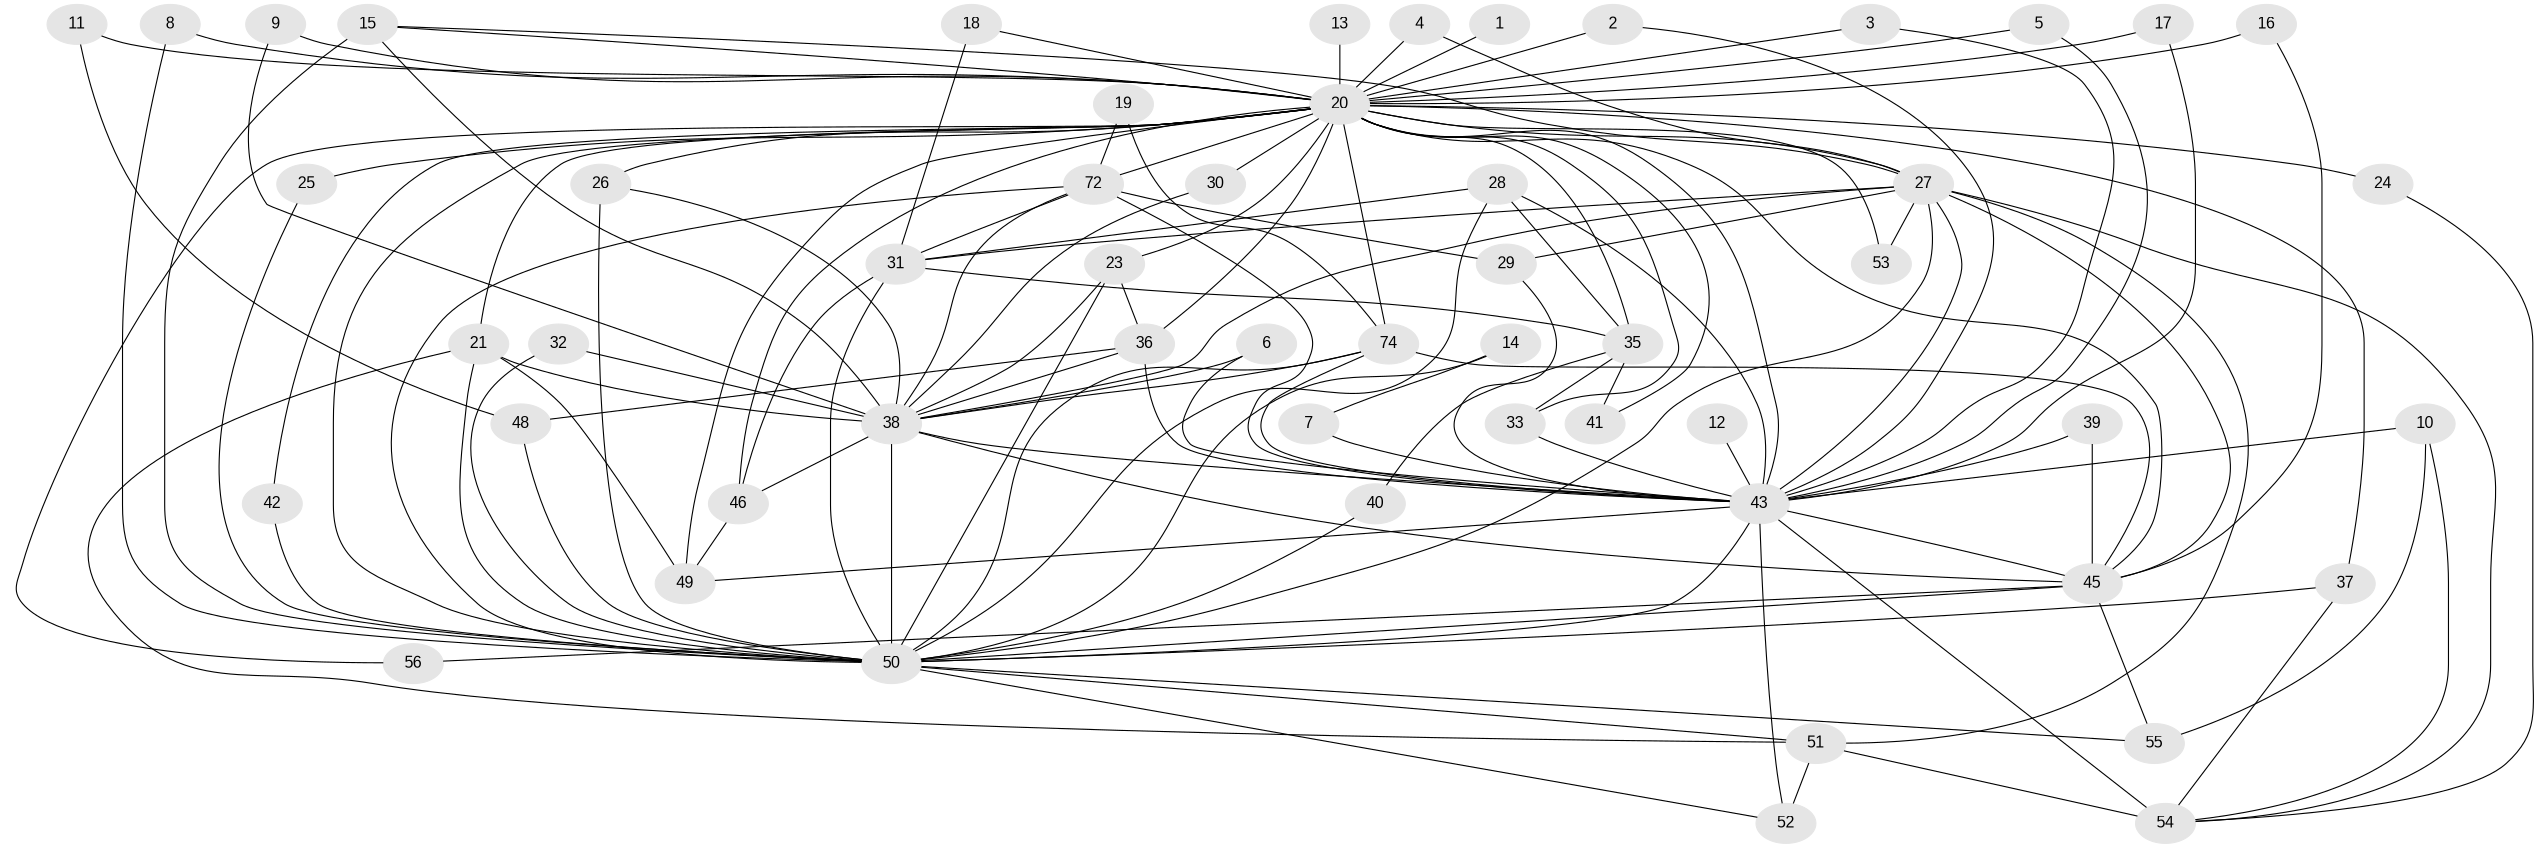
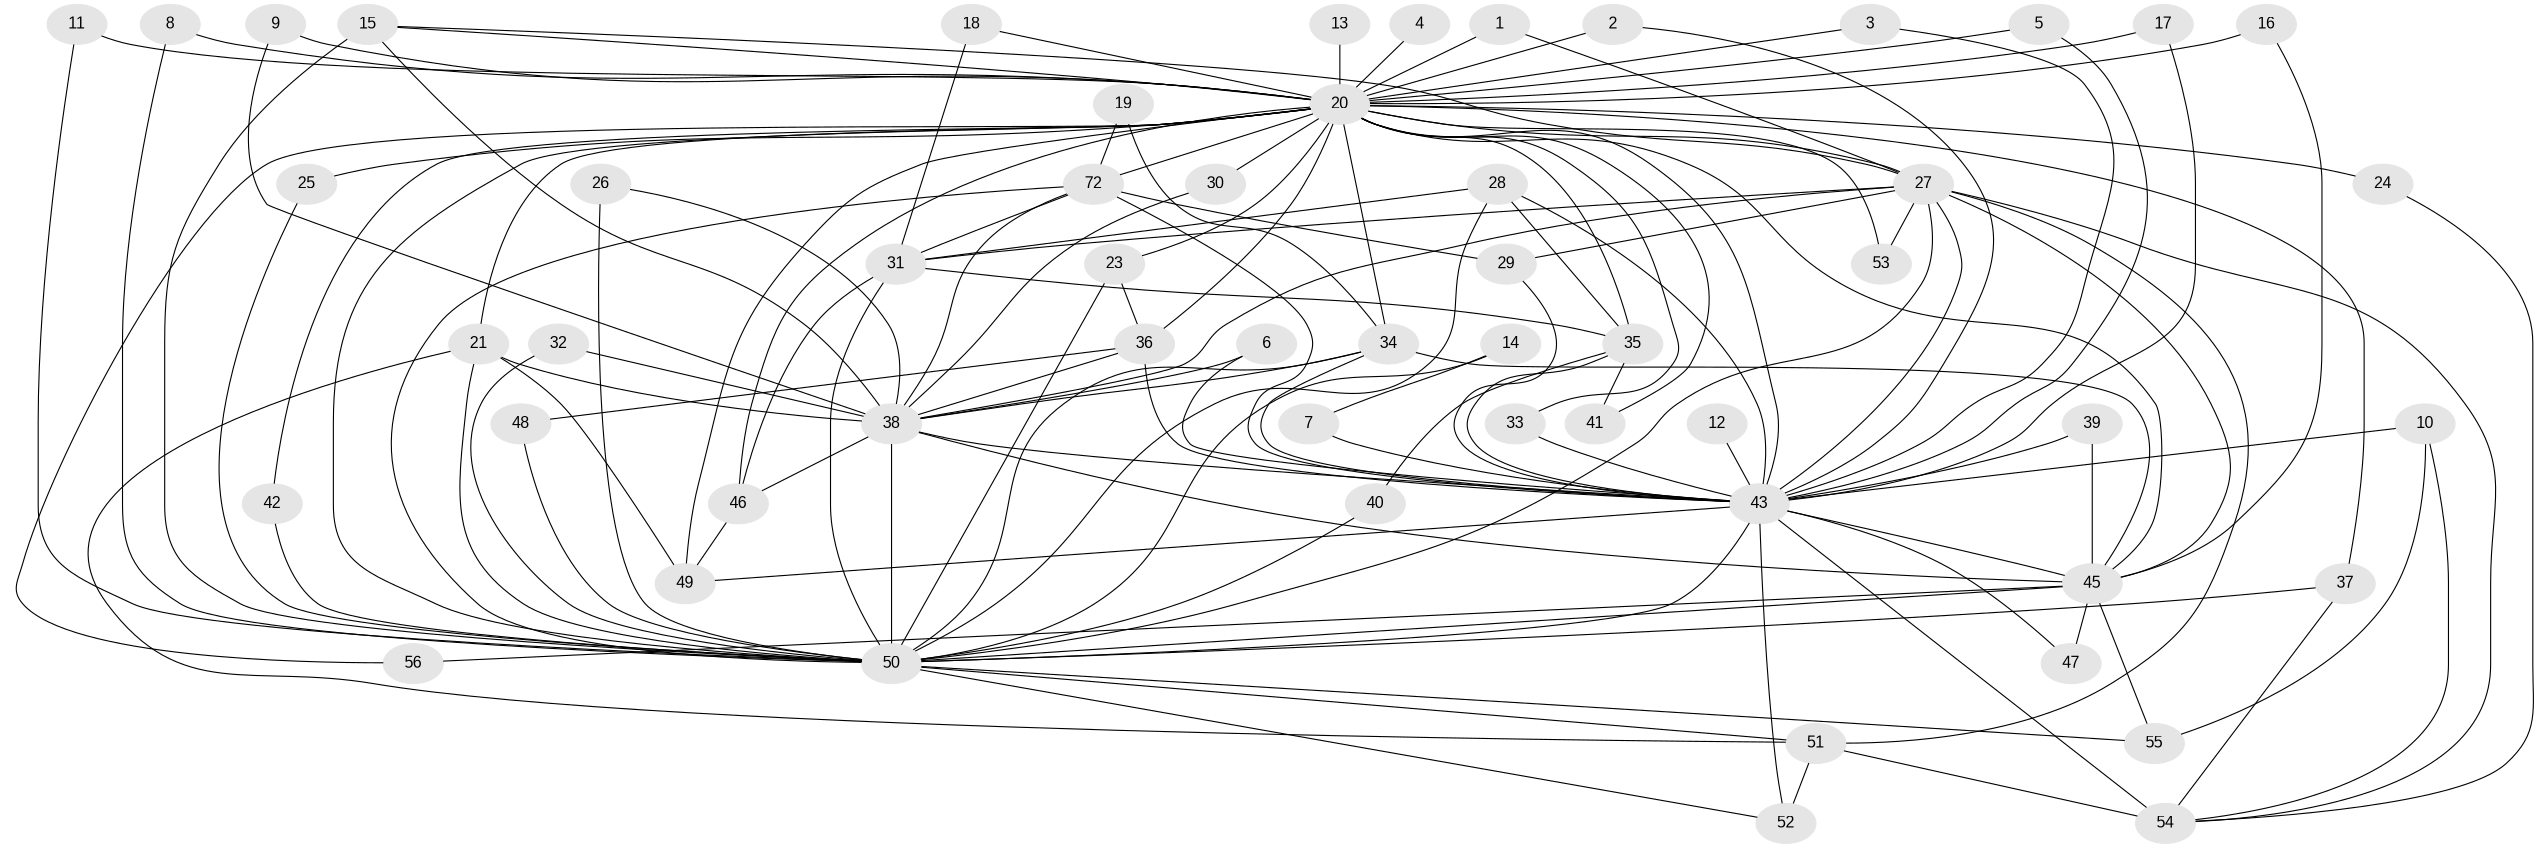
edge "4" -- "27": now "1" -- "27"
edge "20" -- "26": removed
edge "11" -- "48": now "11" -- "50"
node "74": label "74" -> "34"
edge "23" -- "38": removed
edge "35" -- "33": now "35" -- "43"
node "47": added
